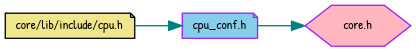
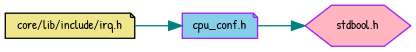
node "core/lib/include/cpu.h": label "core/lib/include/cpu.h" -> "core/lib/include/irq.h"
node "core.h": label "core.h" -> "stdbool.h"
